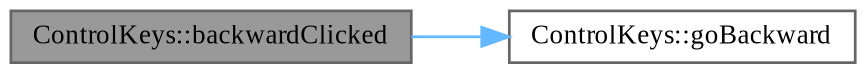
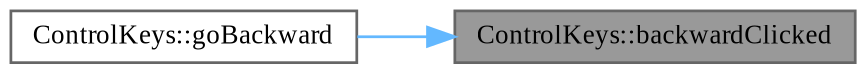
edge "ControlKeys::backwardClicked" -> "ControlKeys::goBackward": reversed
